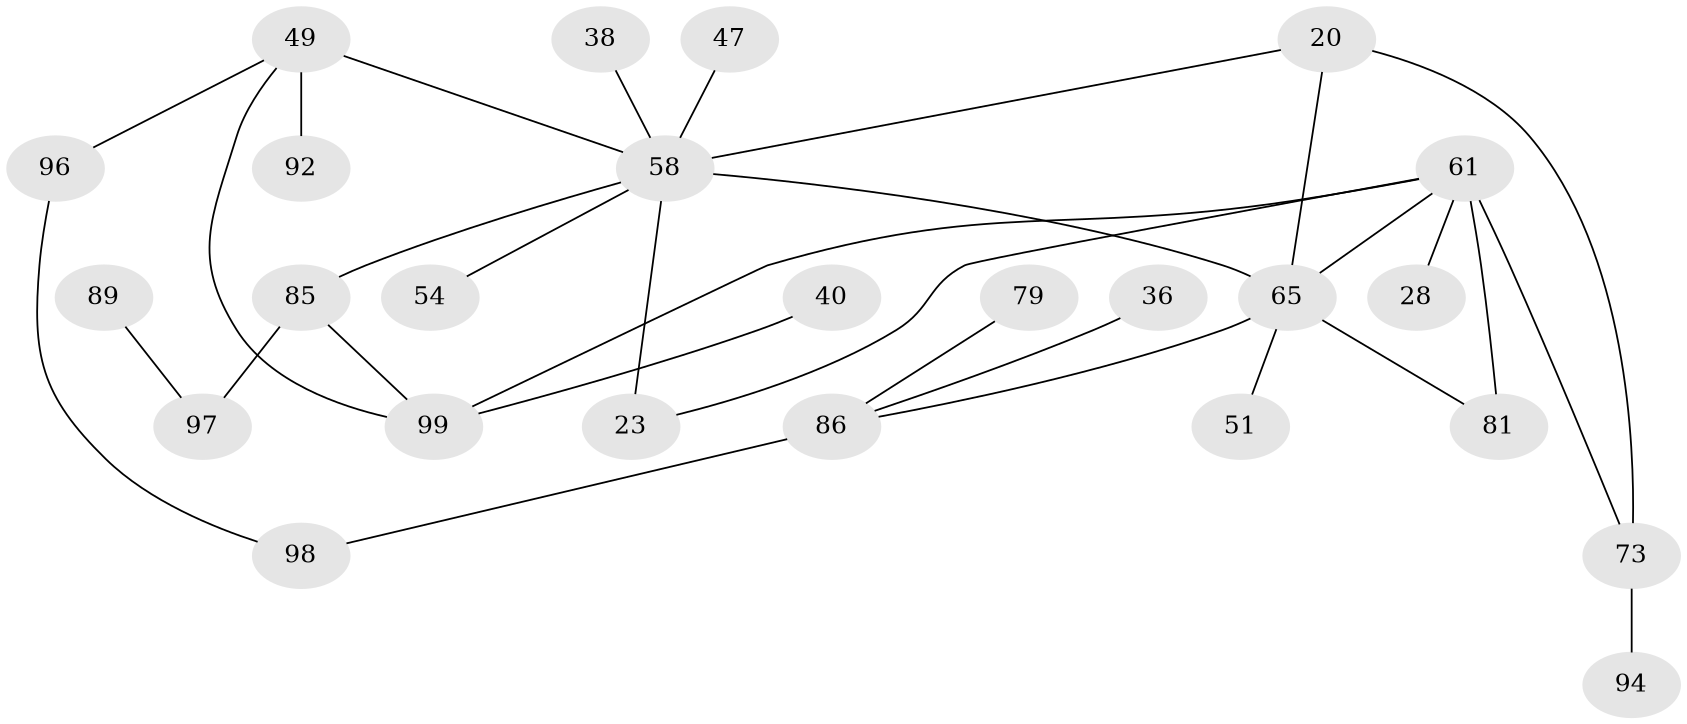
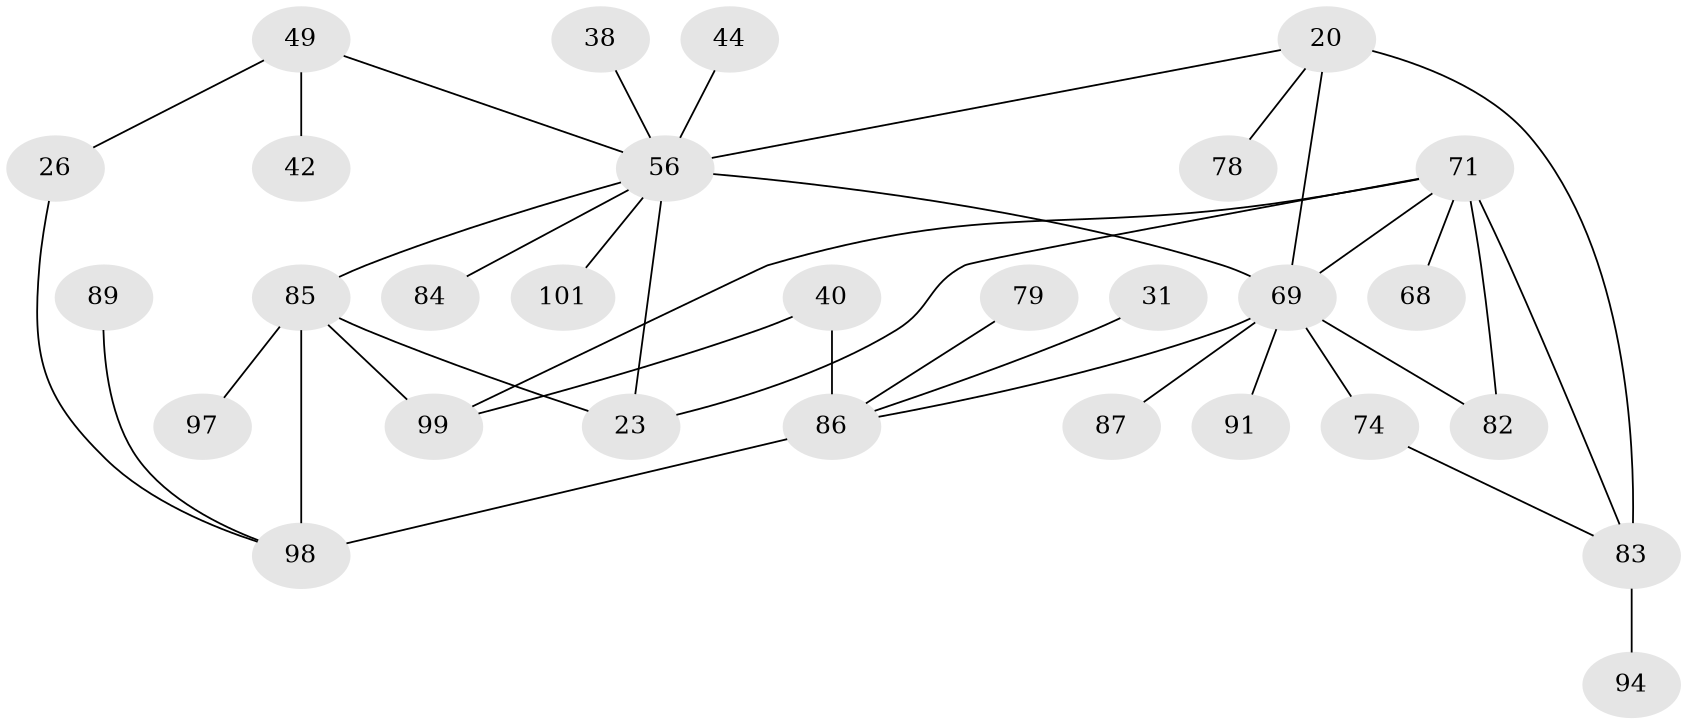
node "47": label "47" -> "44"
node "96": label "96" -> "26"
node "92": label "92" -> "42"
node "58": label "58" -> "56"
node "78": added
node "61": label "61" -> "71"
edge "49" -- "99": removed
node "54": label "54" -> "84"
node "101": added
node "36": label "36" -> "31"
node "65": label "65" -> "69"
node "28": label "28" -> "68"
edge "40" -- "86": added
edge "89" -- "97": now "89" -- "98"
edge "85" -- "23": added
edge "85" -- "98": added
node "87": added
node "51": label "51" -> "91"
node "74": added
node "81": label "81" -> "82"
node "73": label "73" -> "83"
